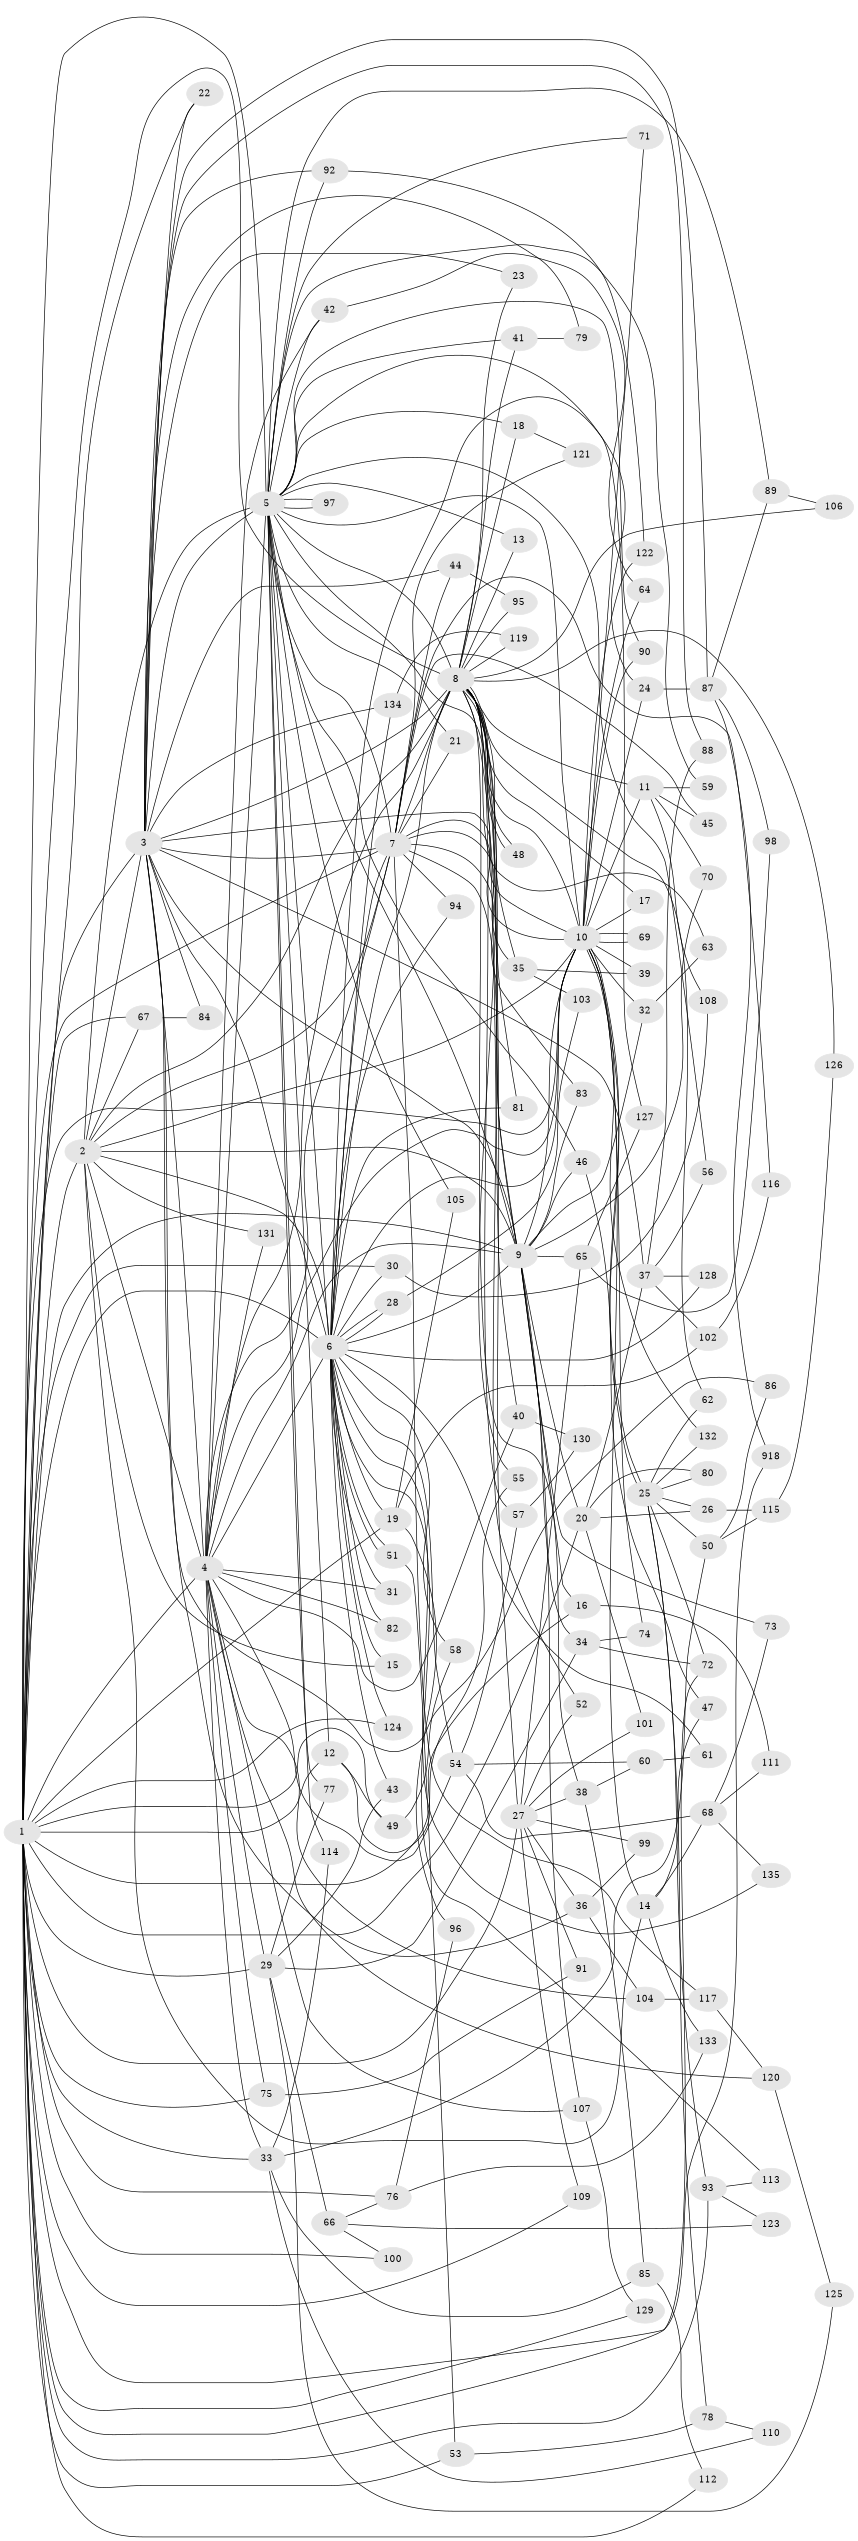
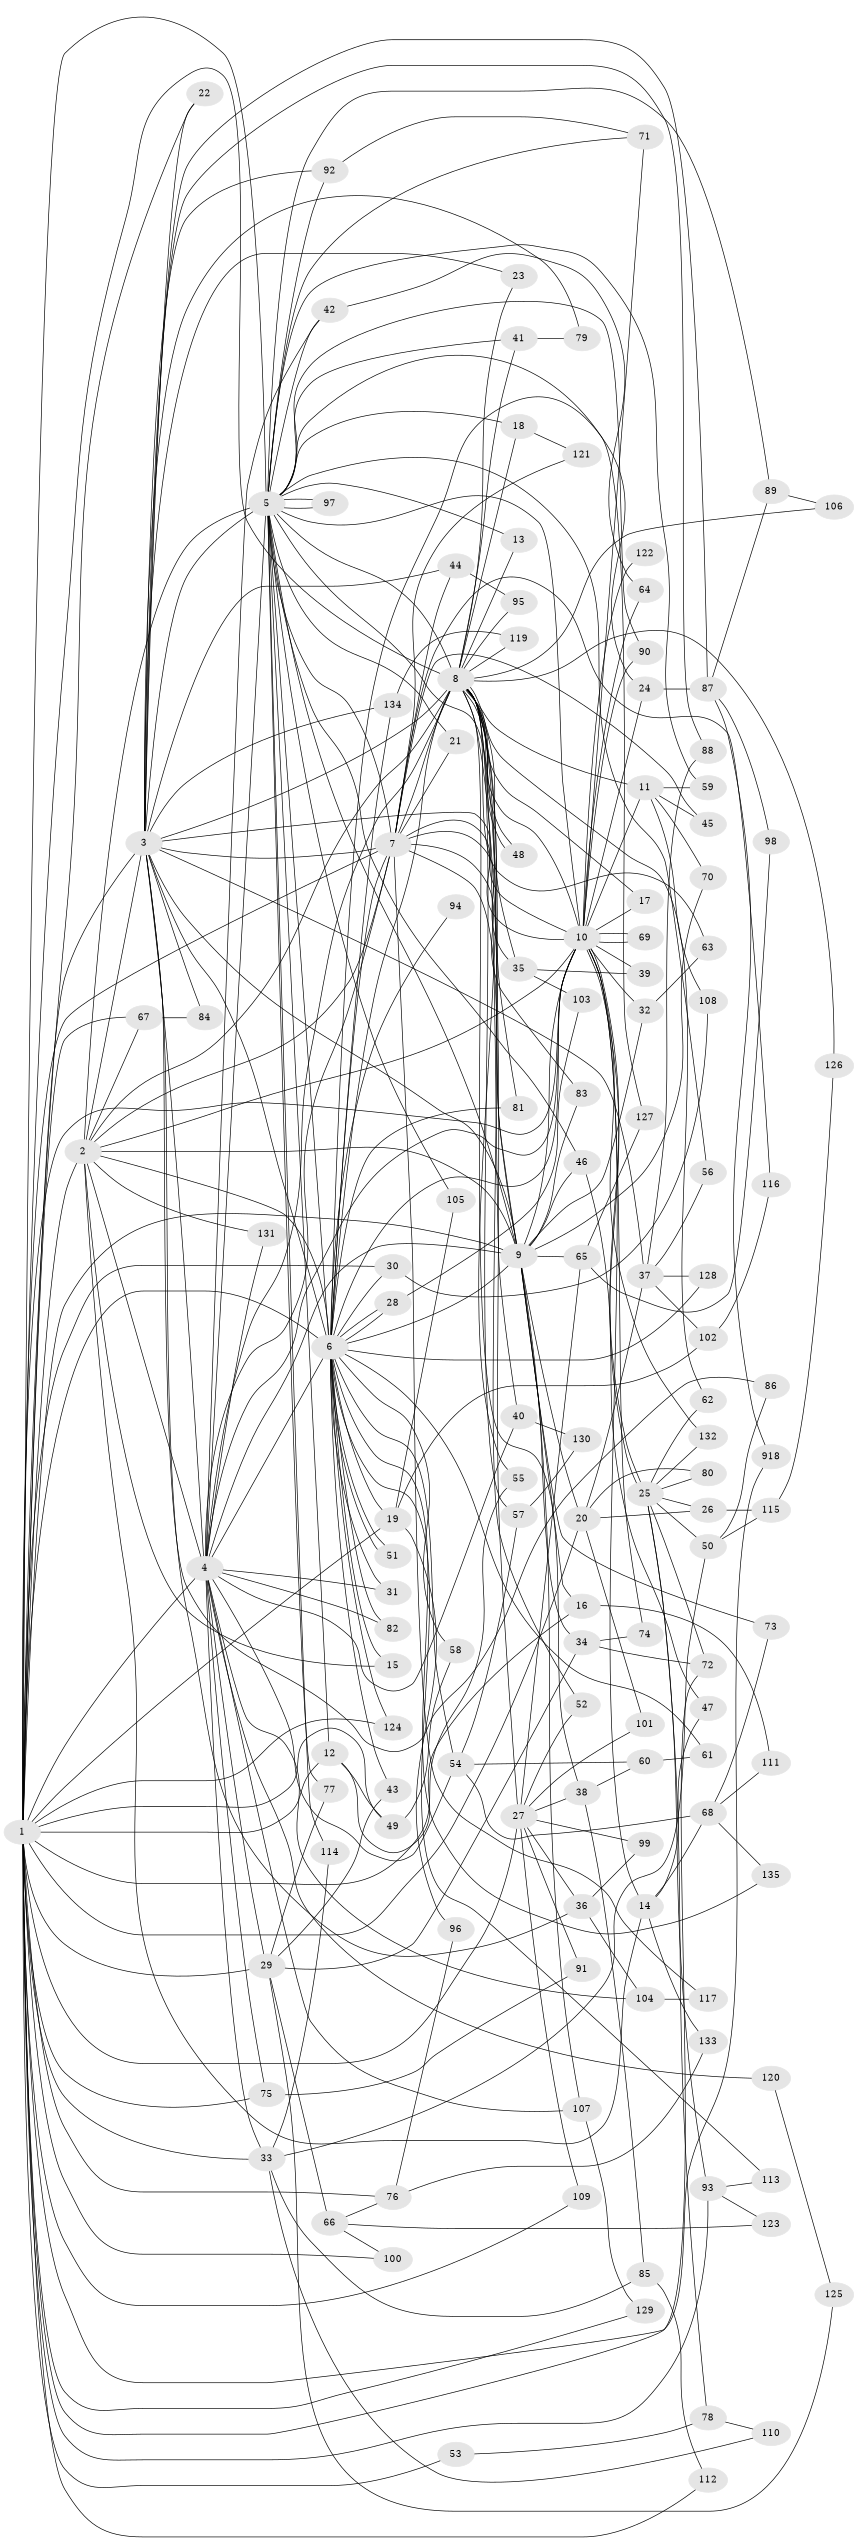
edge "92" -- "122": now "92" -- "71"
edge "7" -- "94": removed
edge "51" -- "53": removed
edge "117" -- "120": removed
